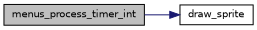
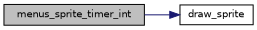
node "menus_process_timer_int": label "menus_process_timer_int" -> "menus_sprite_timer_int"
